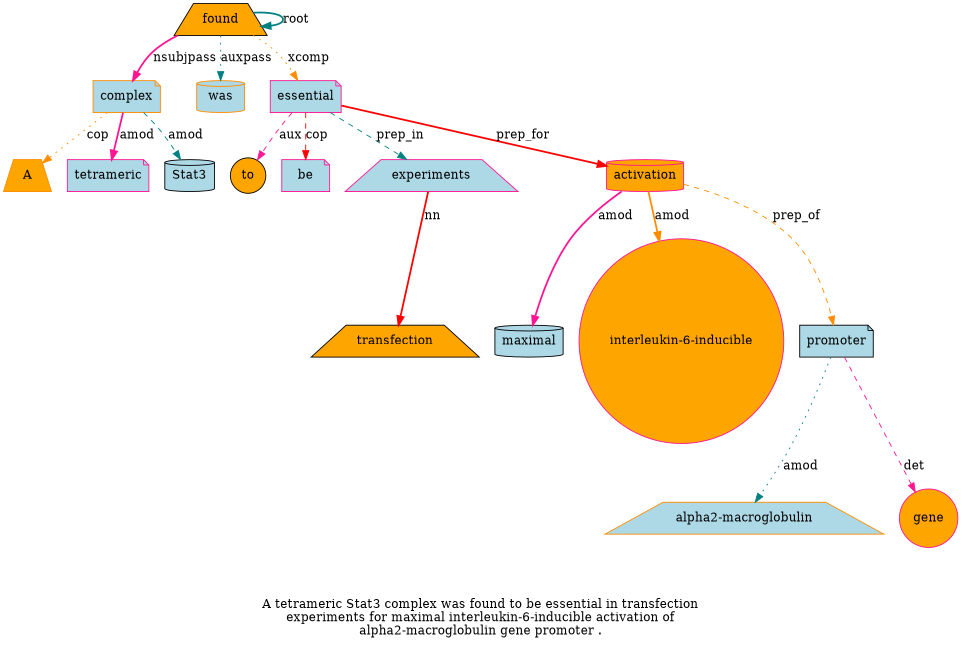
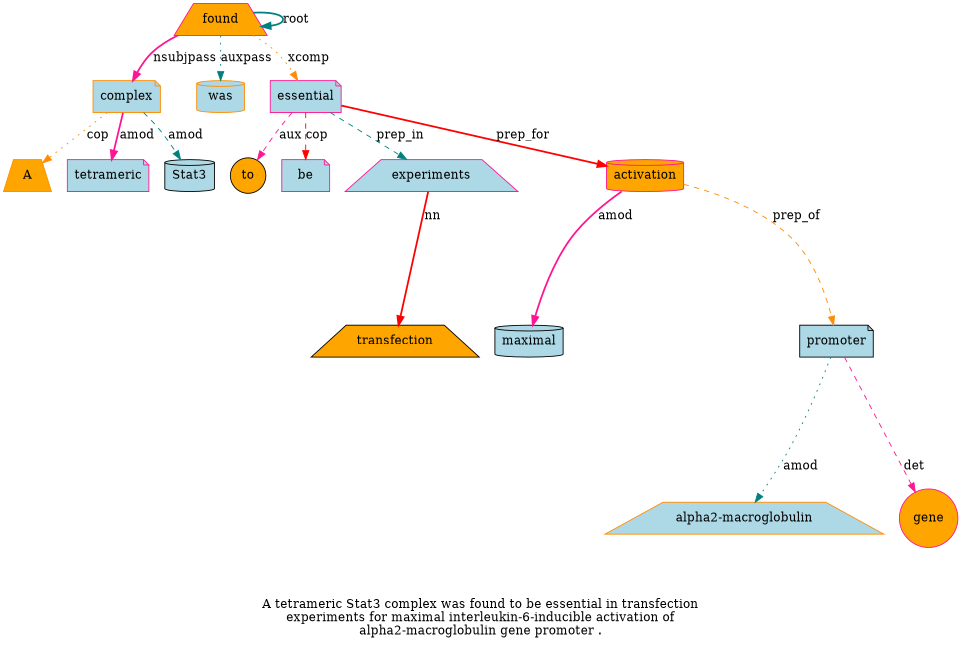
node "found": color black -> deeppink
node "interleukin-6-inducible": removed
